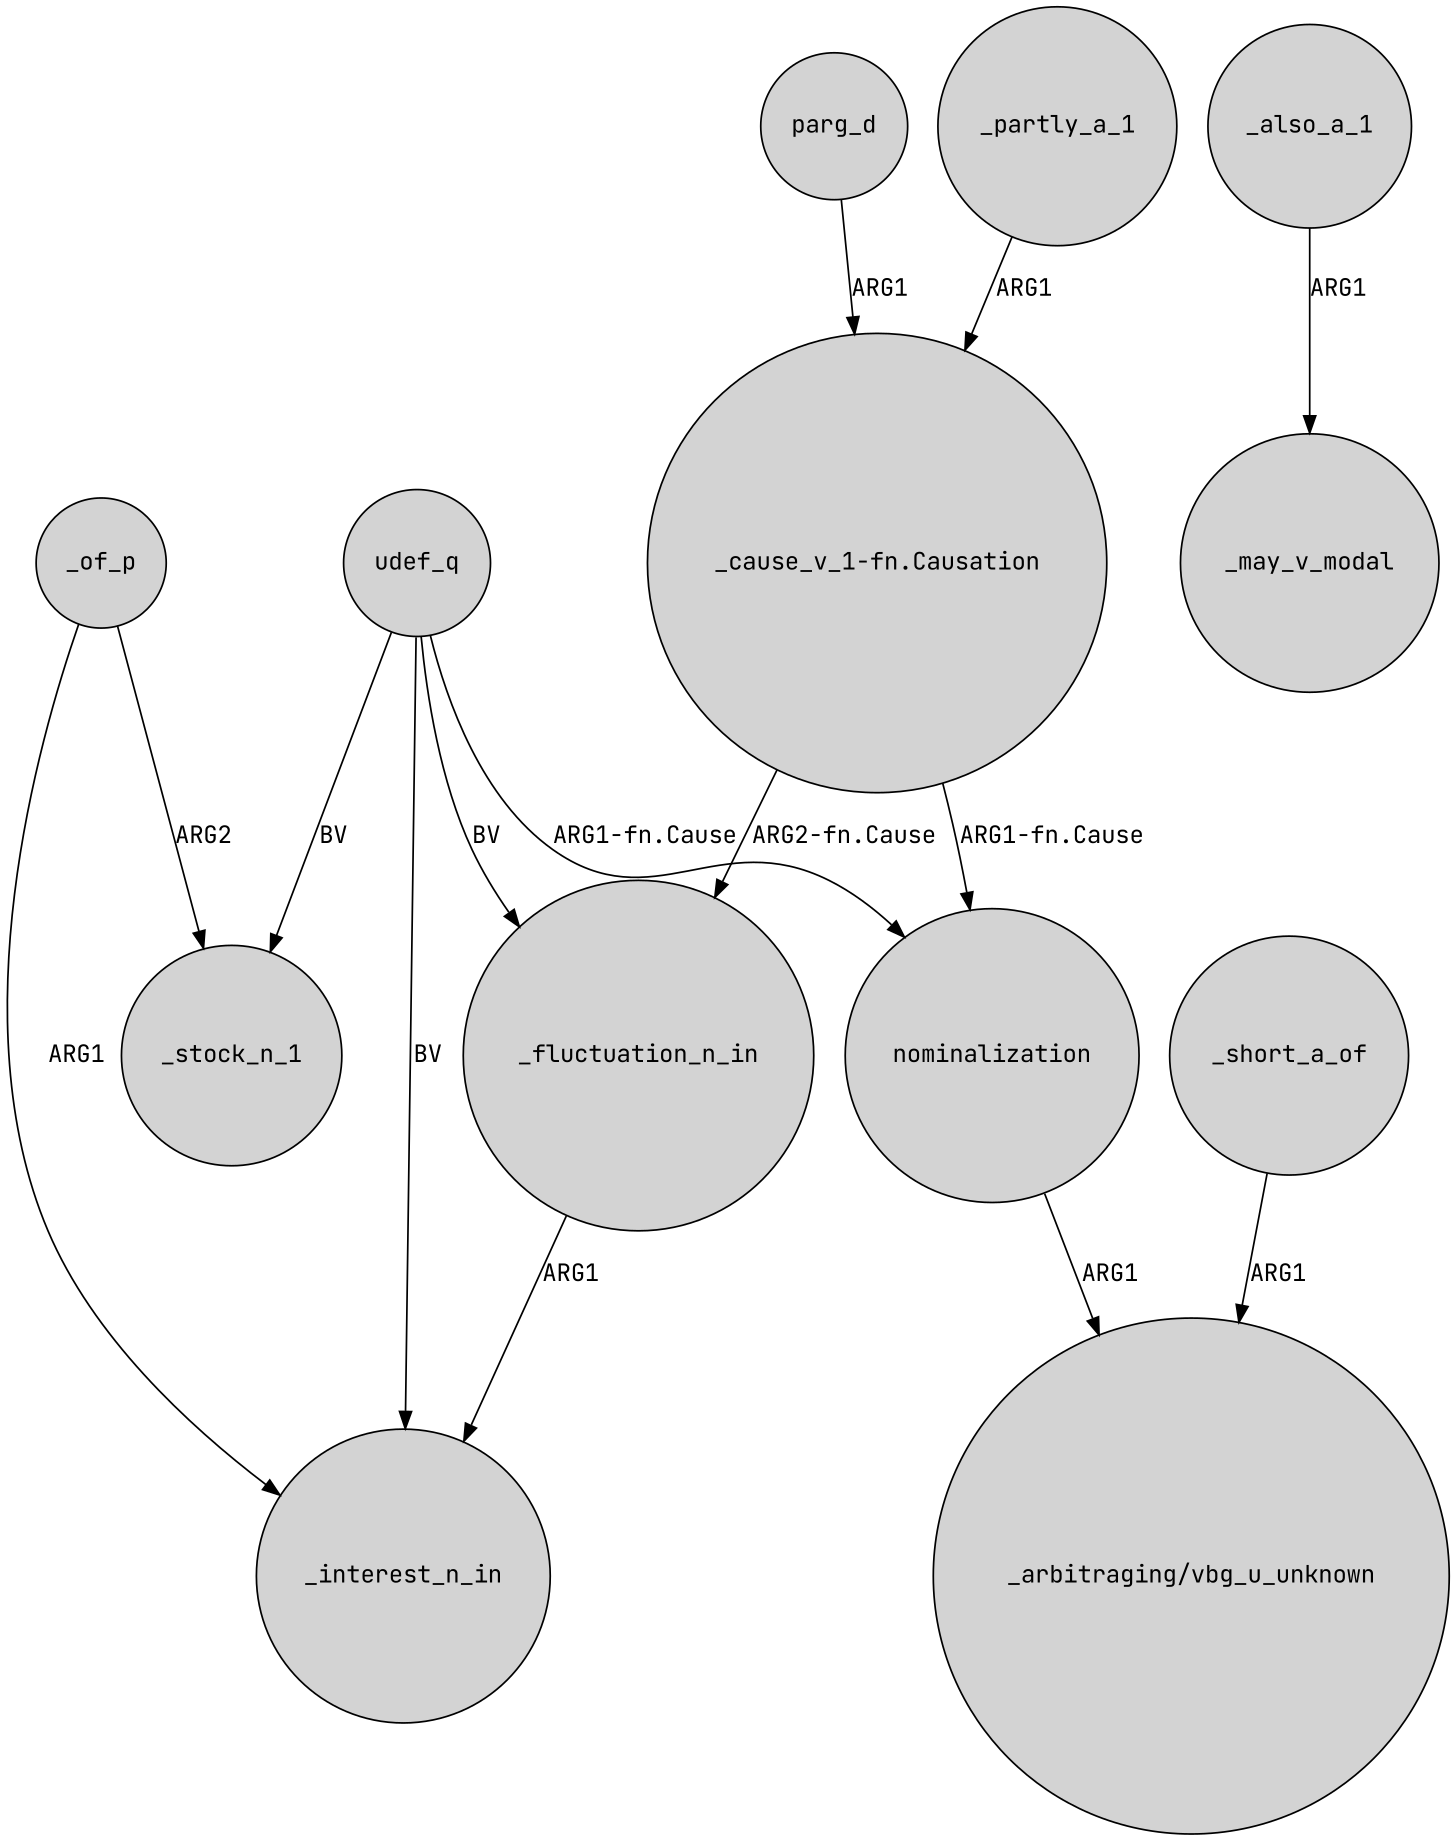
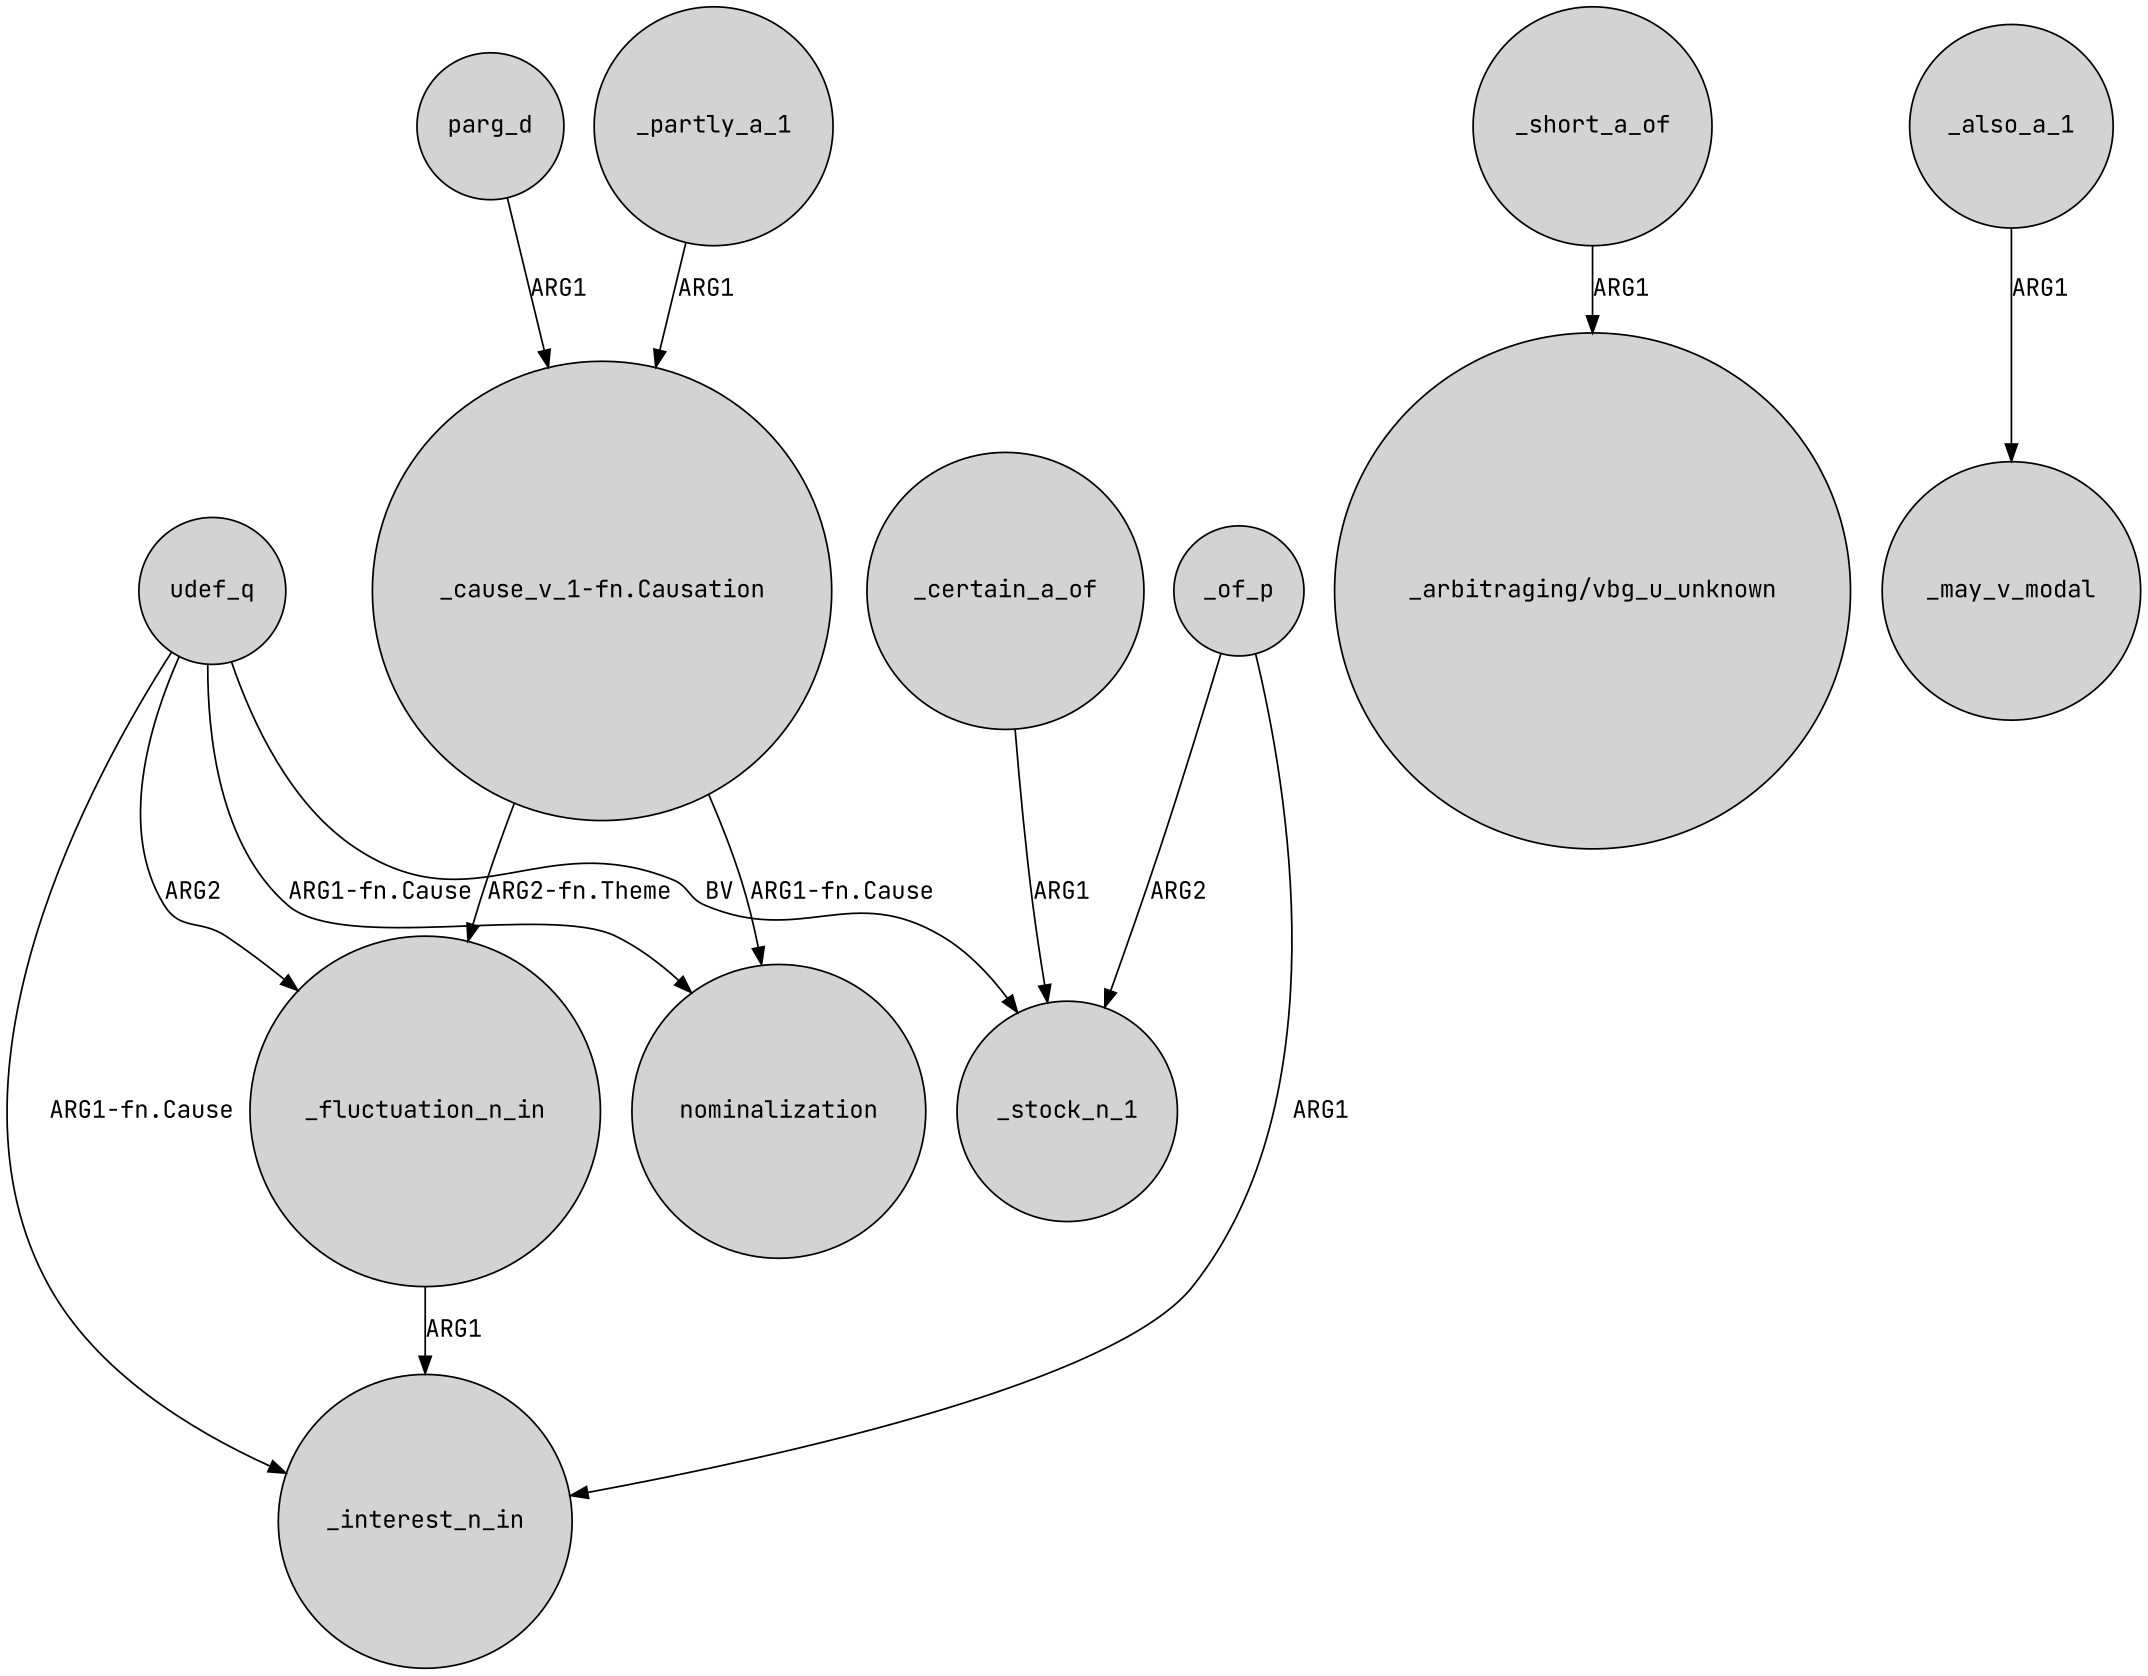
node "_certain_a_of": added
edge "udef_q" -> "_fluctuation_n_in": label "BV" -> "ARG2"
edge "_cause_v_1-fn.Causation" -> "_fluctuation_n_in": label "ARG2-fn.Cause" -> "ARG2-fn.Theme"
edge "udef_q" -> "_interest_n_in": label "BV" -> "ARG1-fn.Cause"
edge "nominalization" -> "_arbitraging/vbg_u_unknown": removed, label "ARG1"
